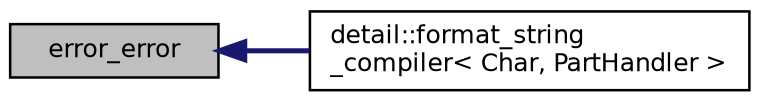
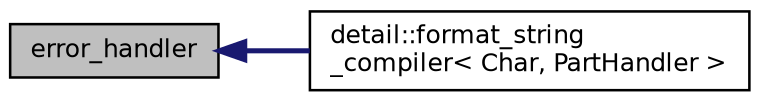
node "error_error": label "error_error" -> "error_handler"
